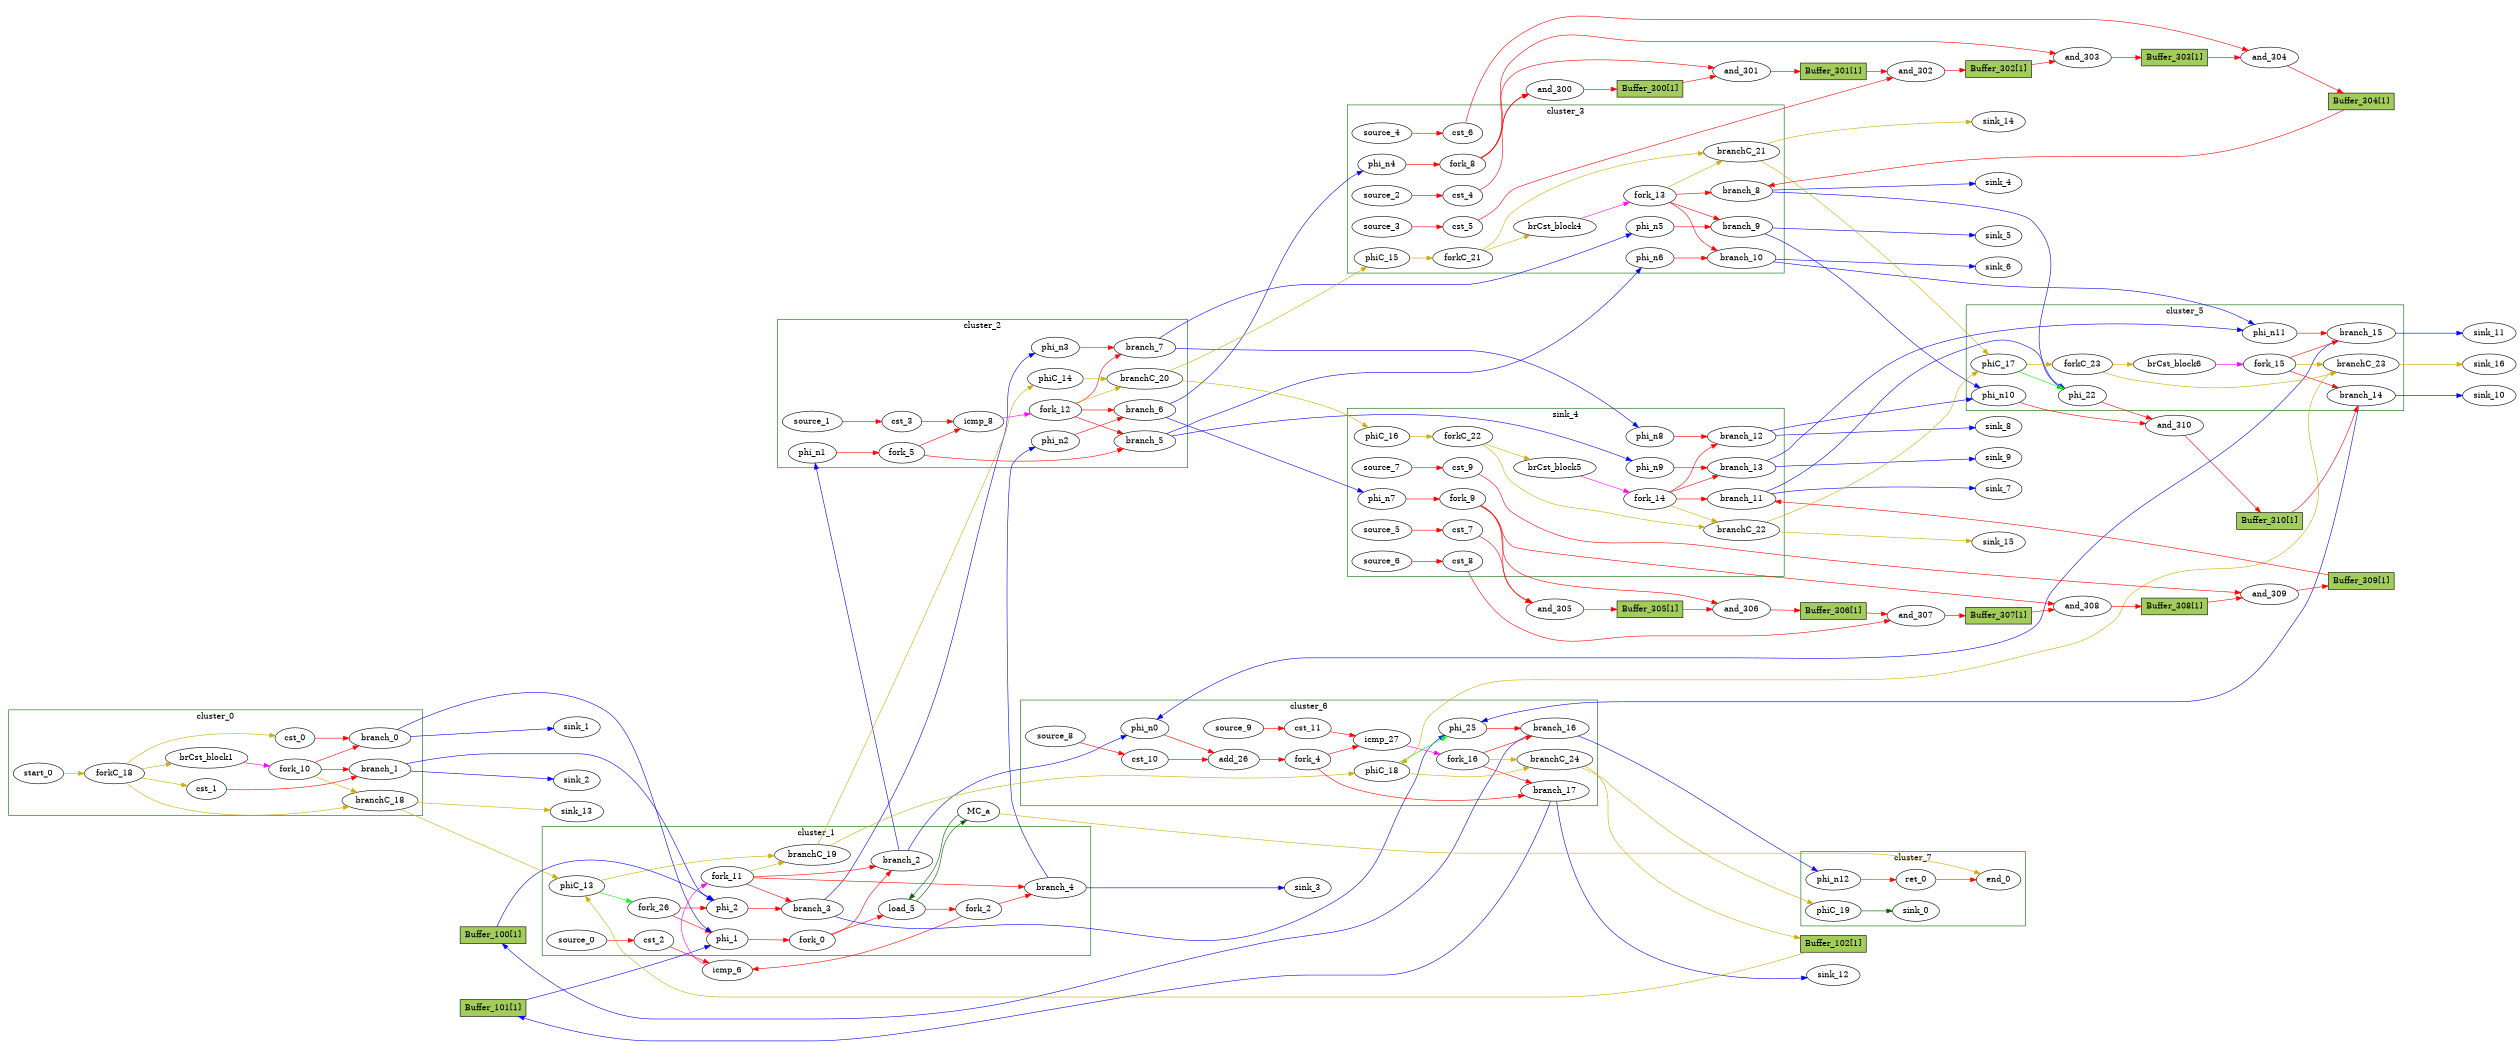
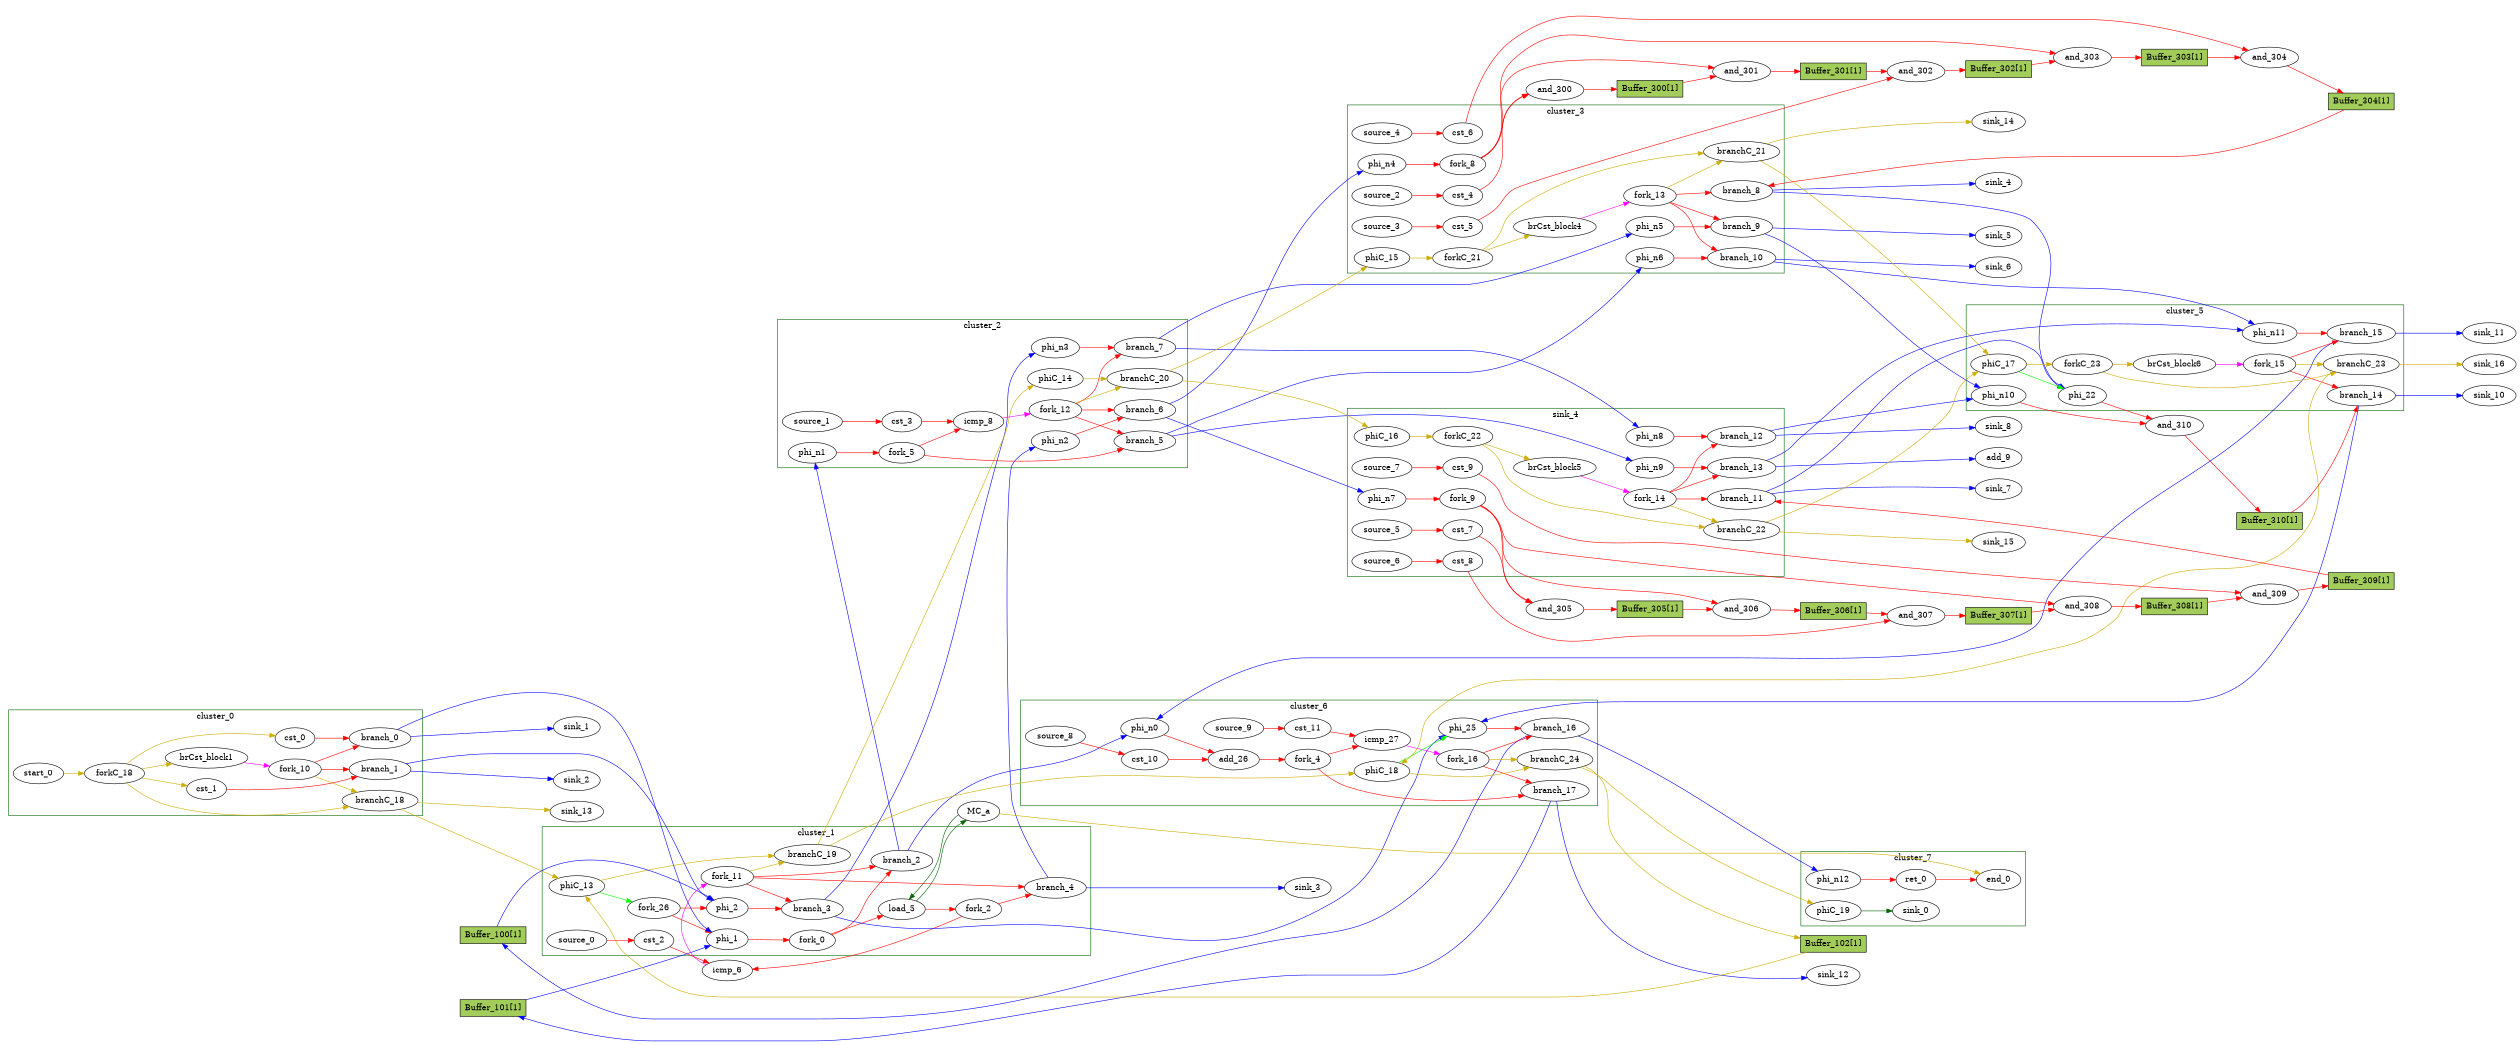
node "sink_9": label "sink_9" -> "add_9"
